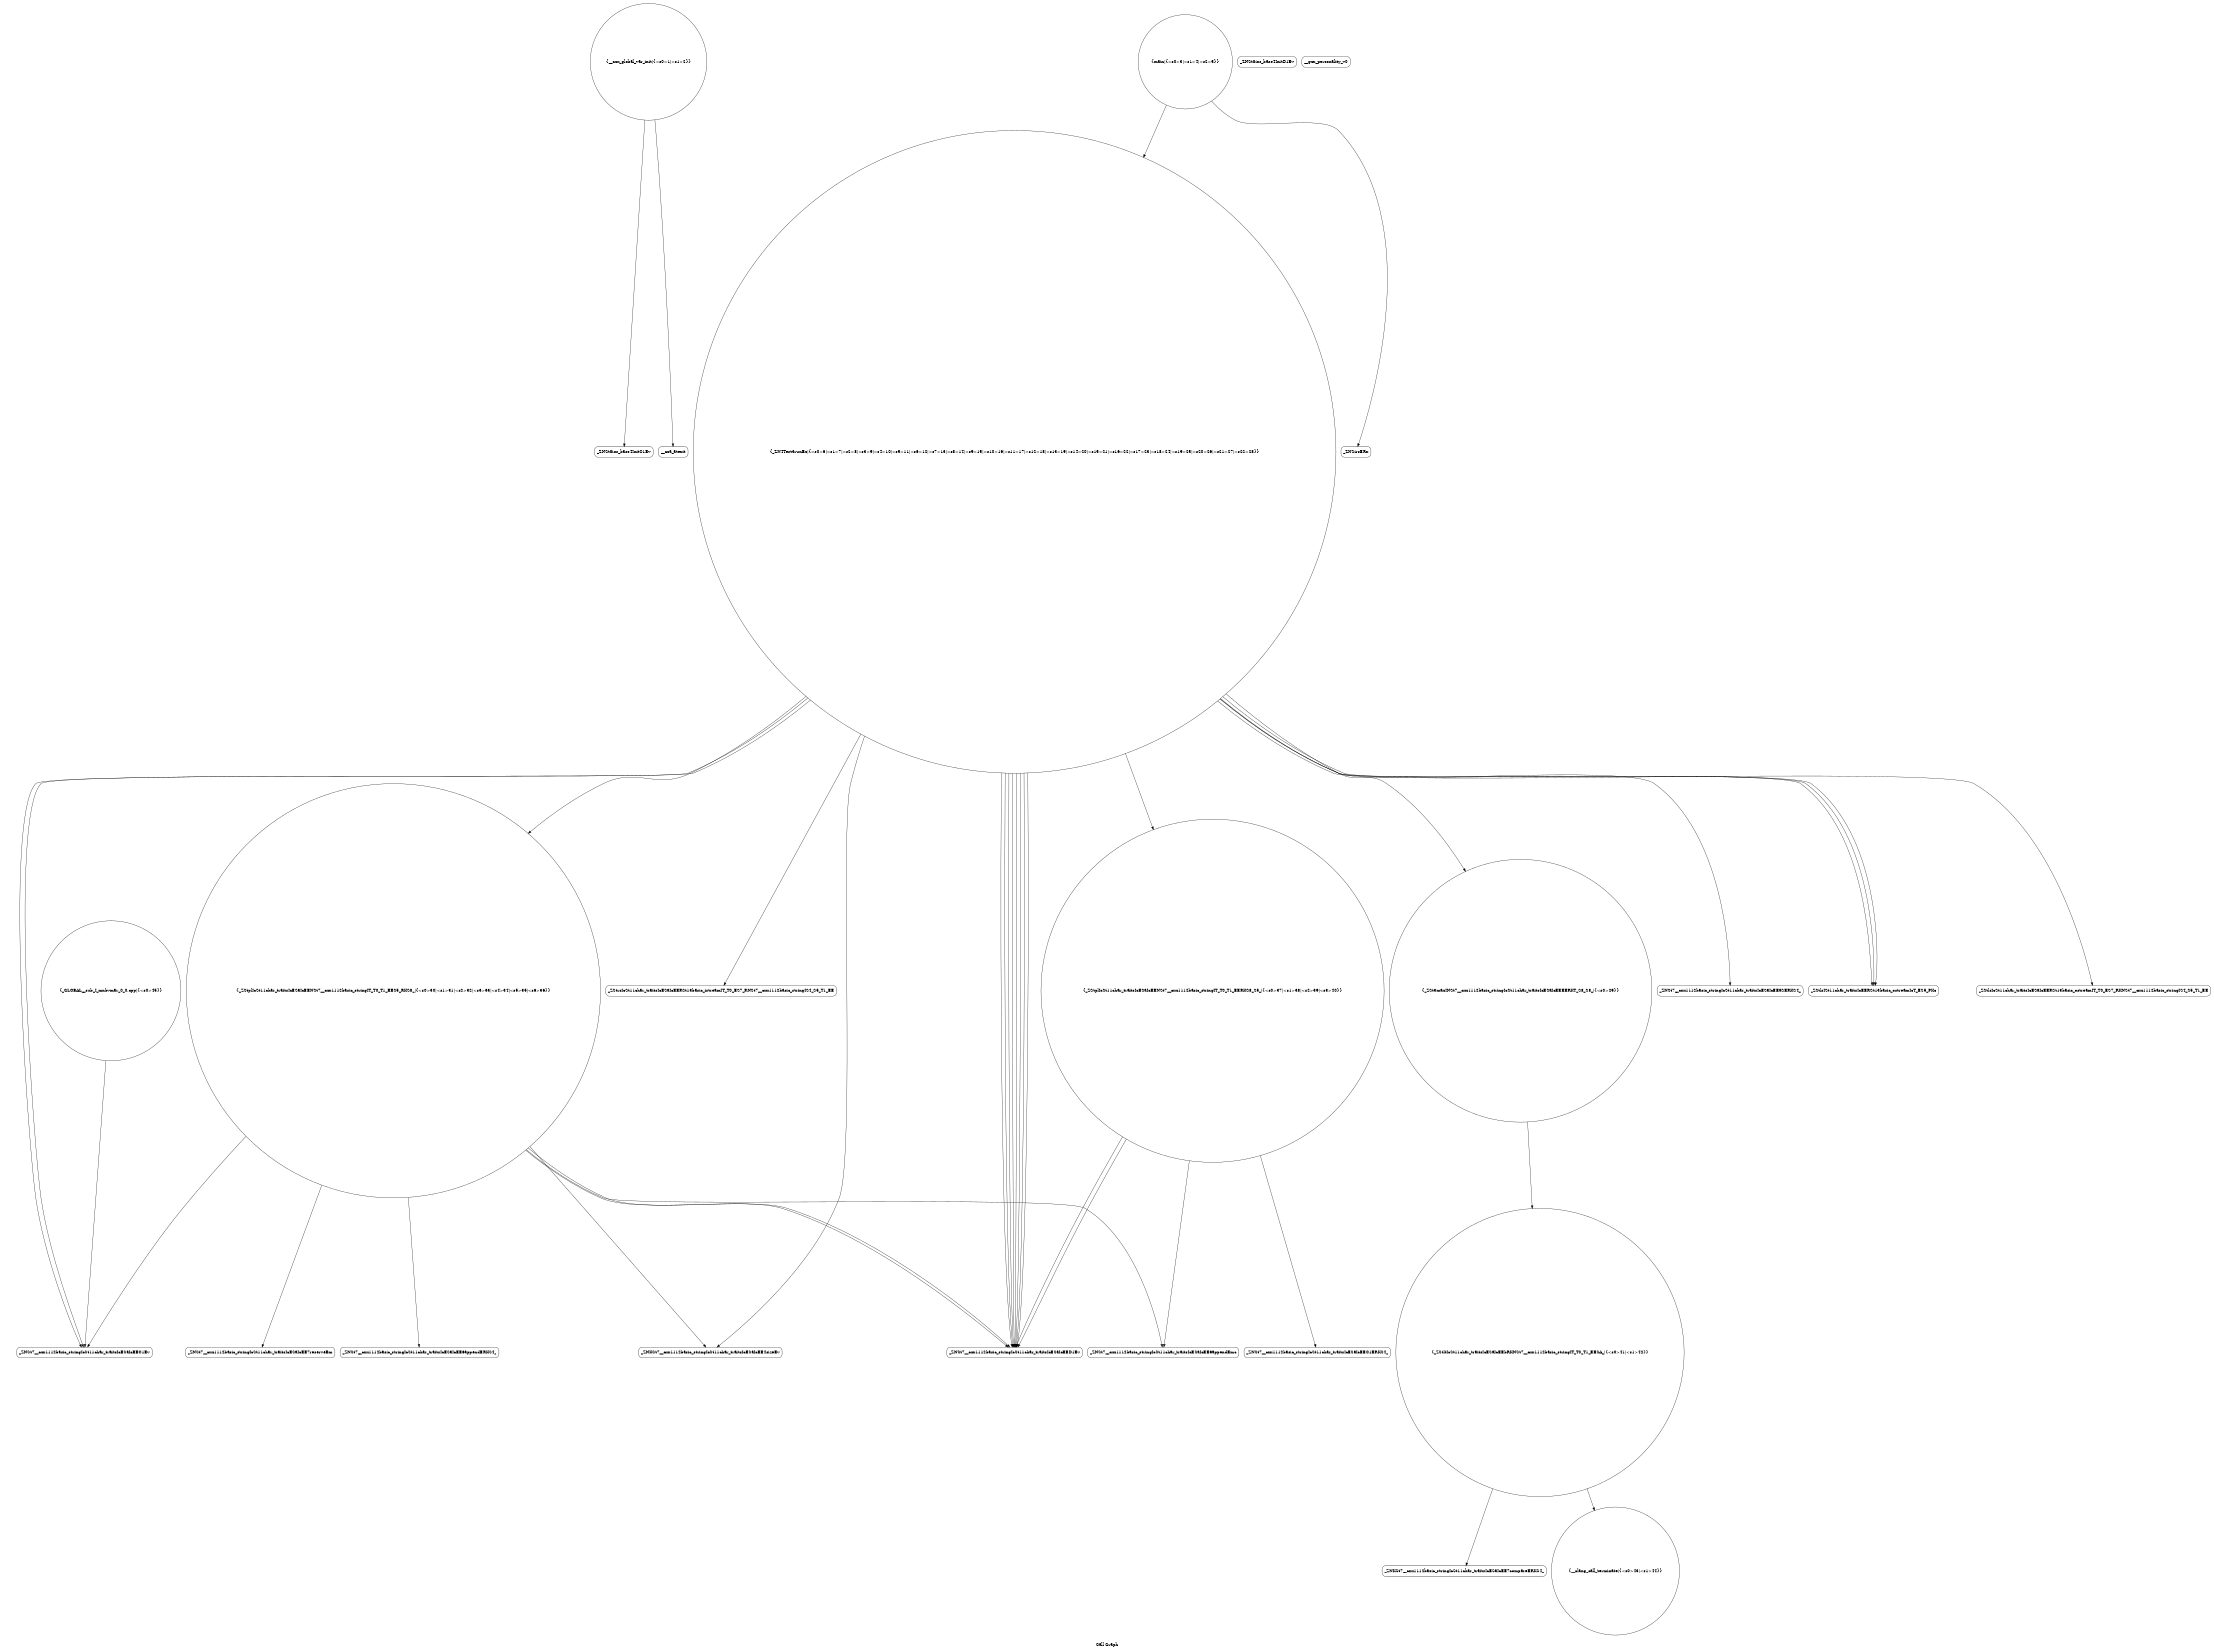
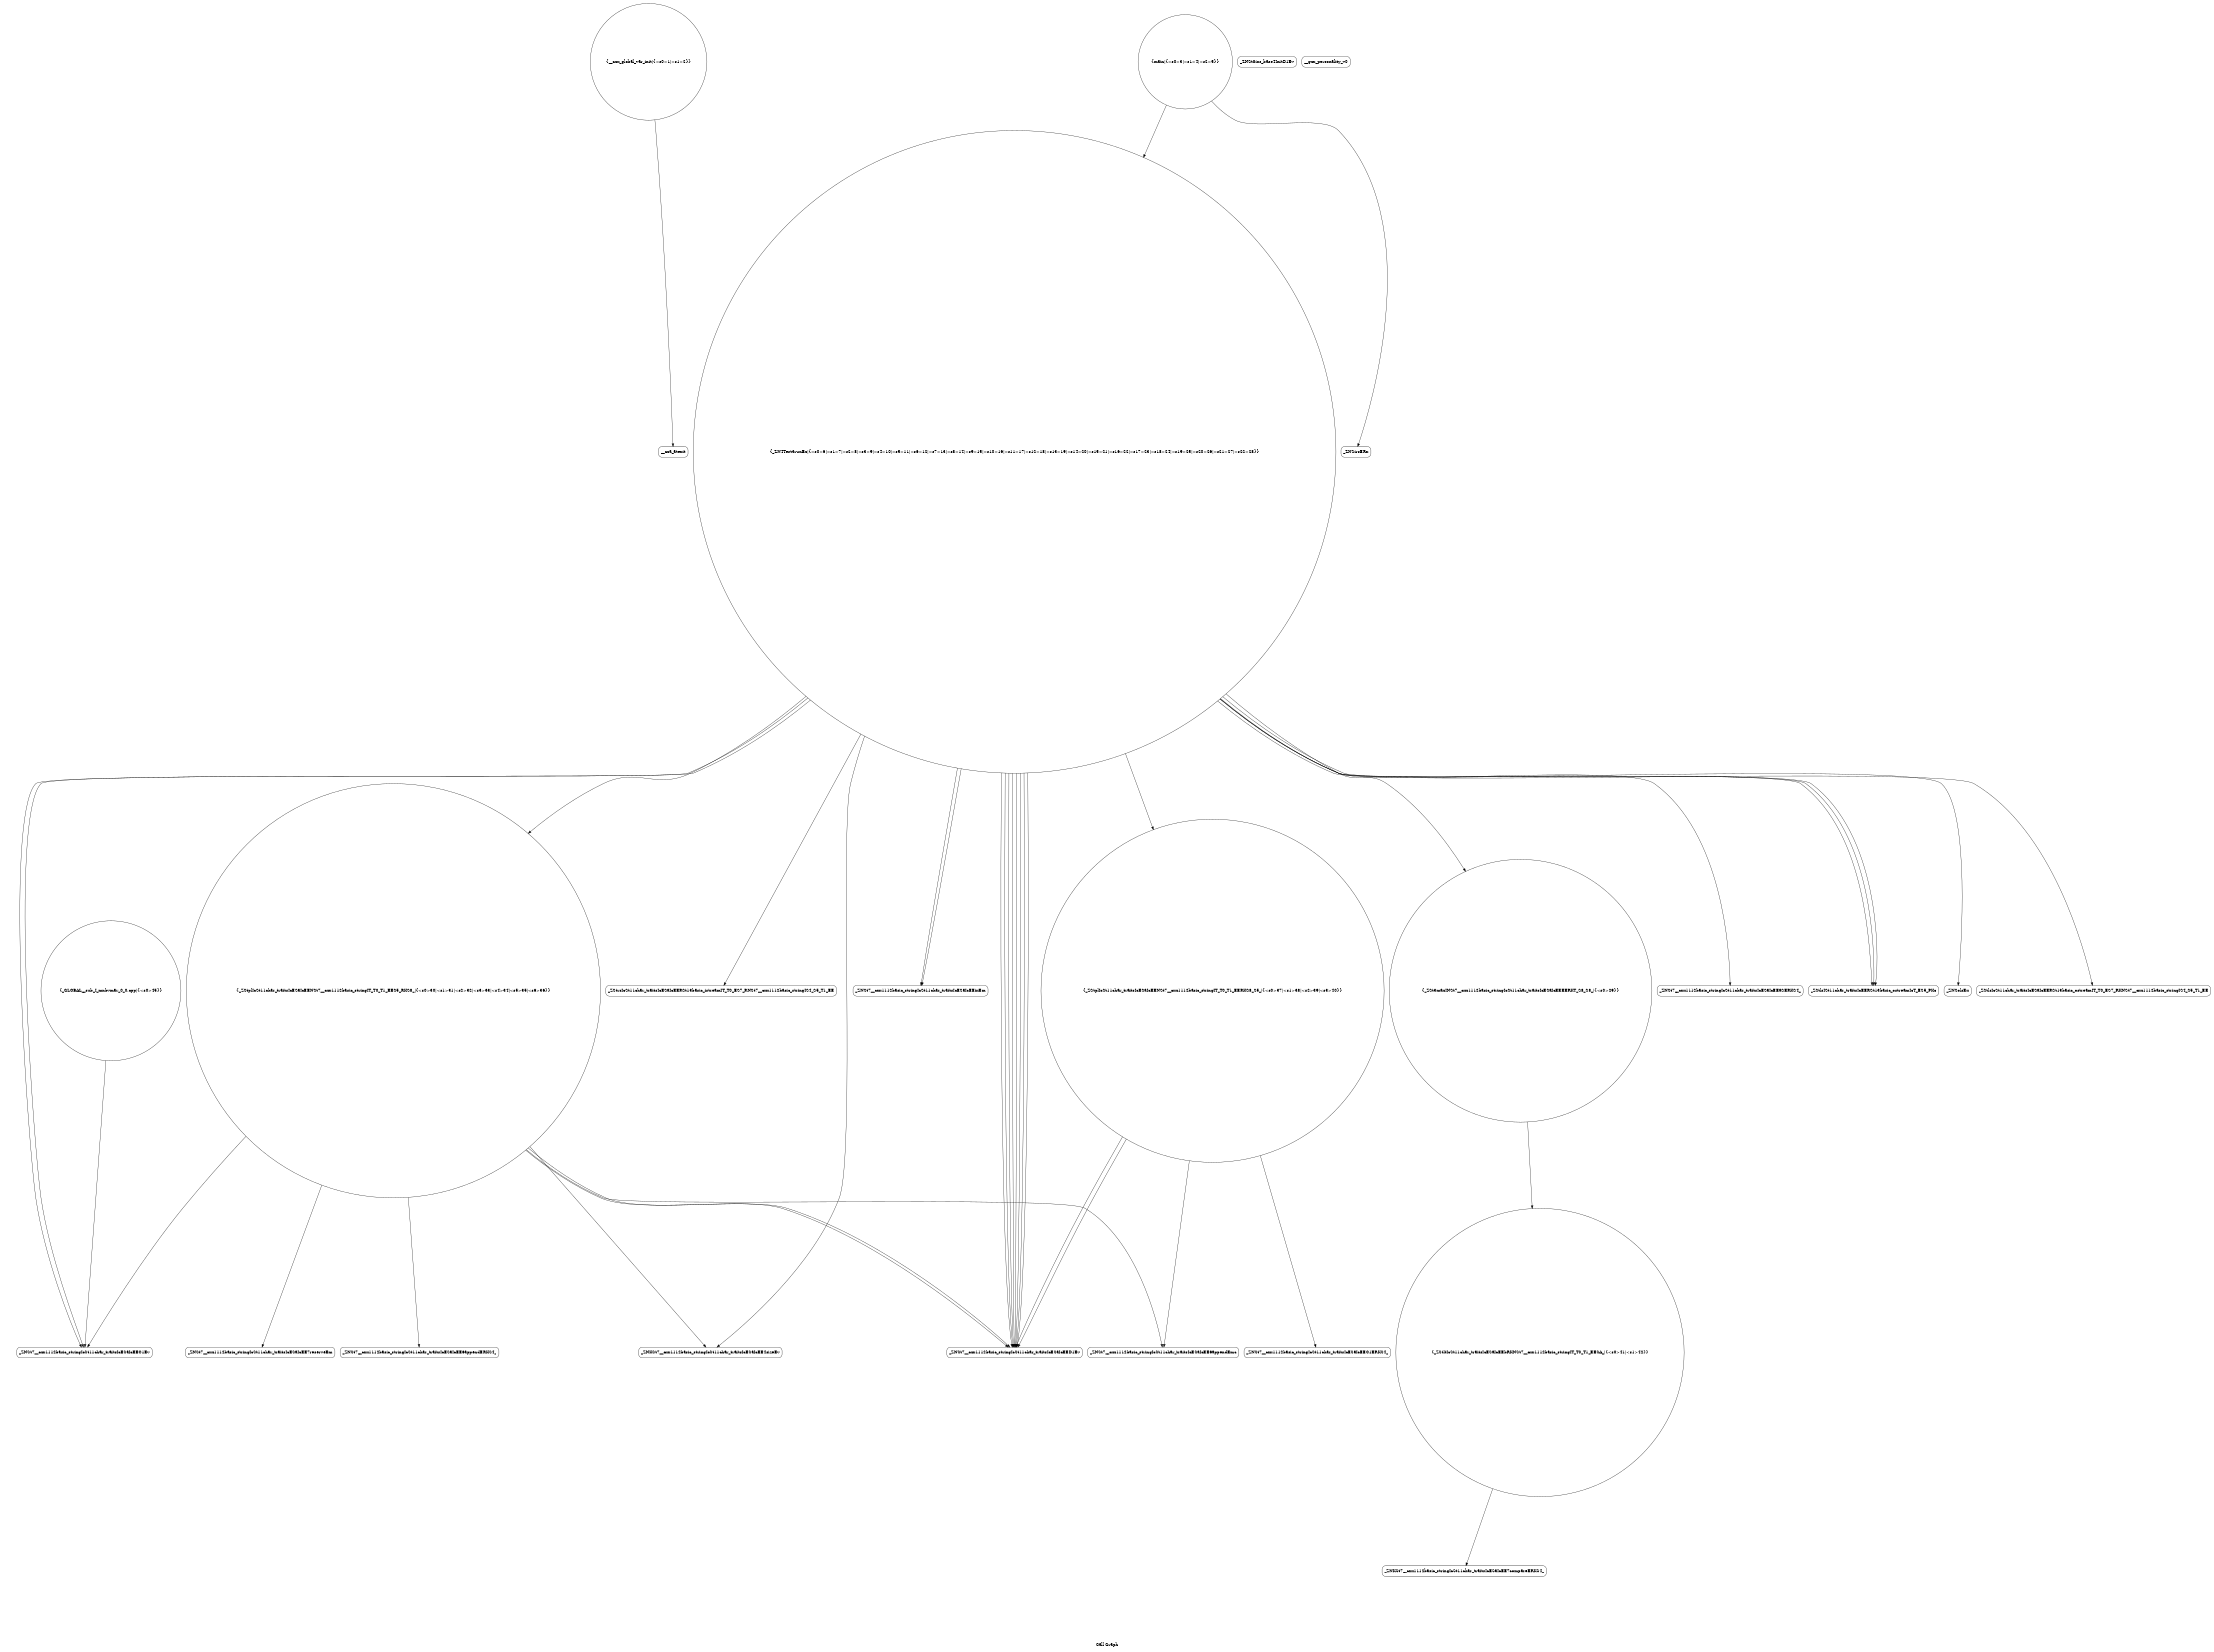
node "_ZNSt8ios_base4InitC1Ev": removed
node "_ZNSt7__cxx1112basic_stringIcSt11char_traitsIcESaIcEEixEm": added
node "_ZNSolsEx": added
node "{__clang_call_terminate|{<s0>43|<s1>44}}": removed
